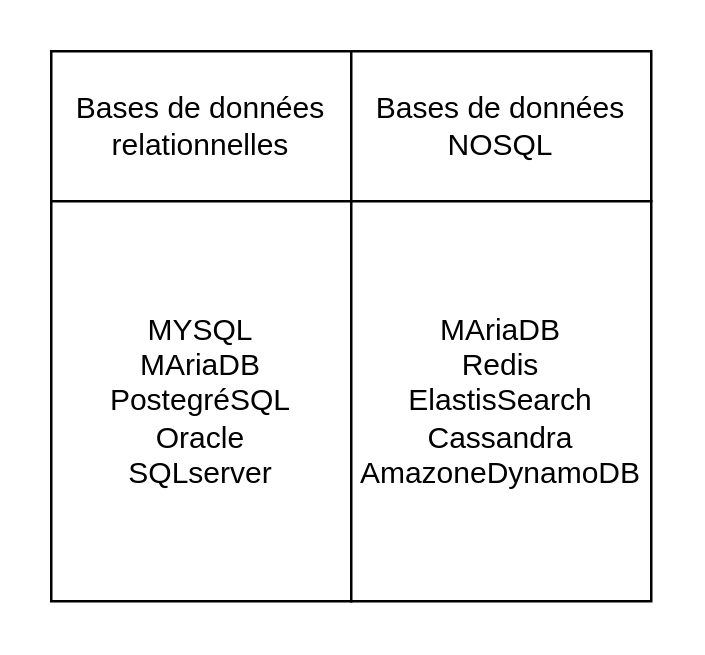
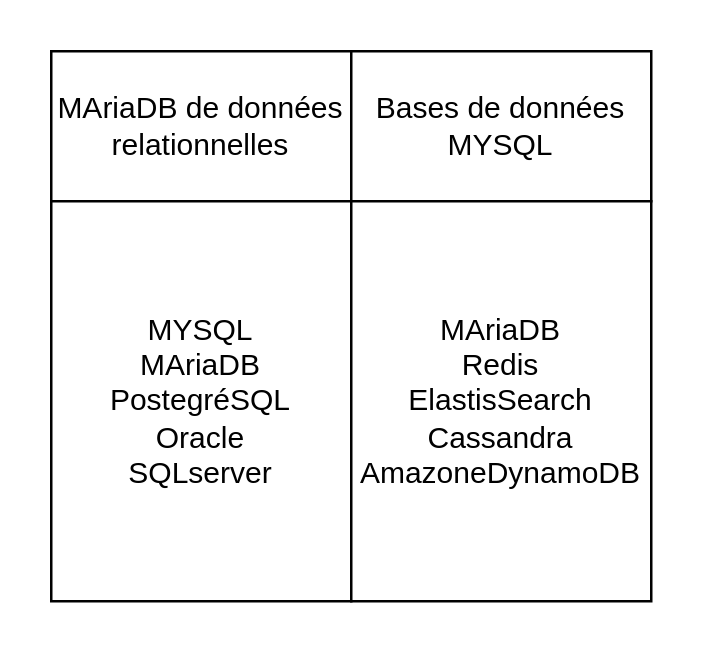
node "Bases de données relationnelles": label "Bases de données relationnelles" -> "MAriaDB de données relationnelles"
node "Bases de données NOSQL": label "Bases de données NOSQL" -> "Bases de données MYSQL"
